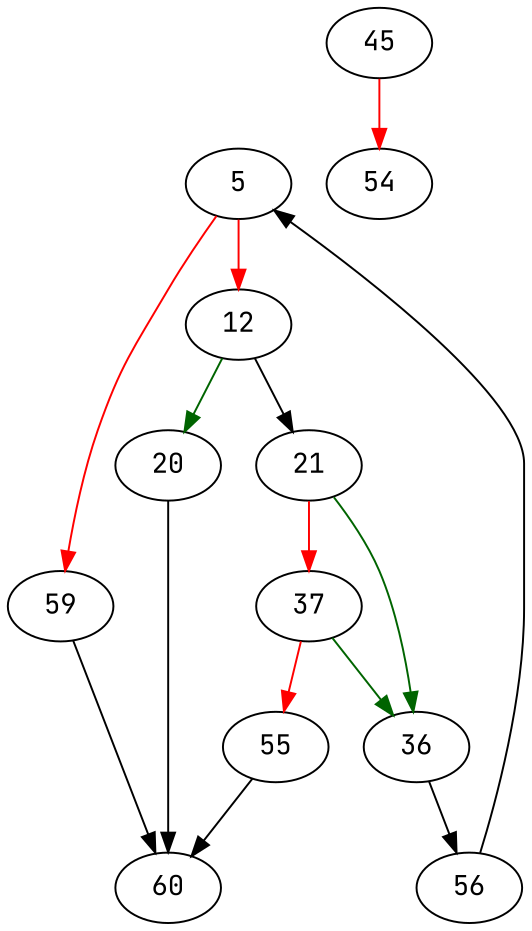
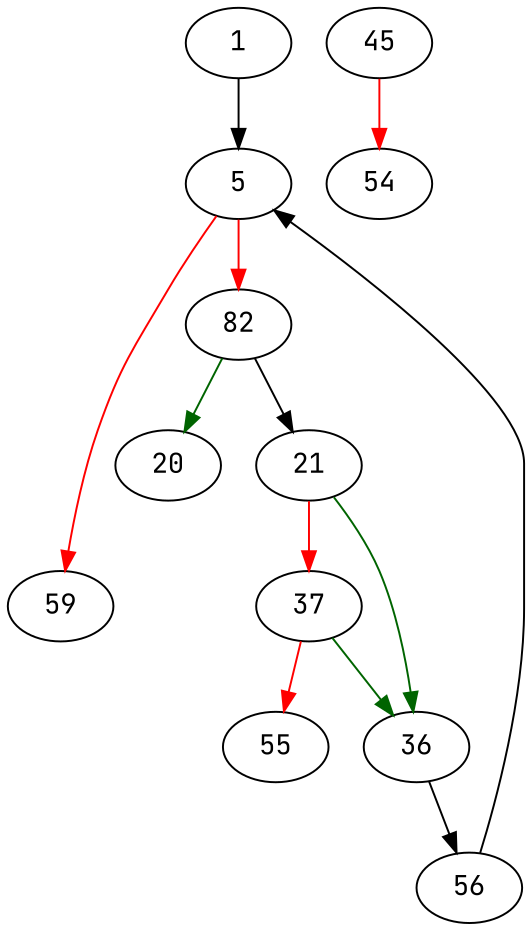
node "1": added
node "12": label "12" -> "82"
node "60": removed
